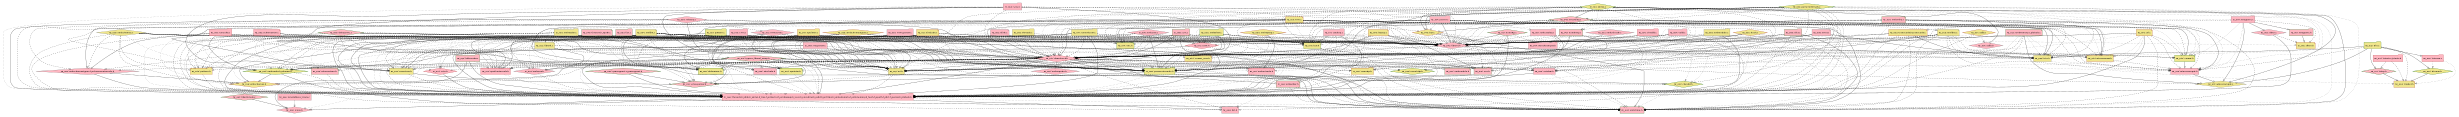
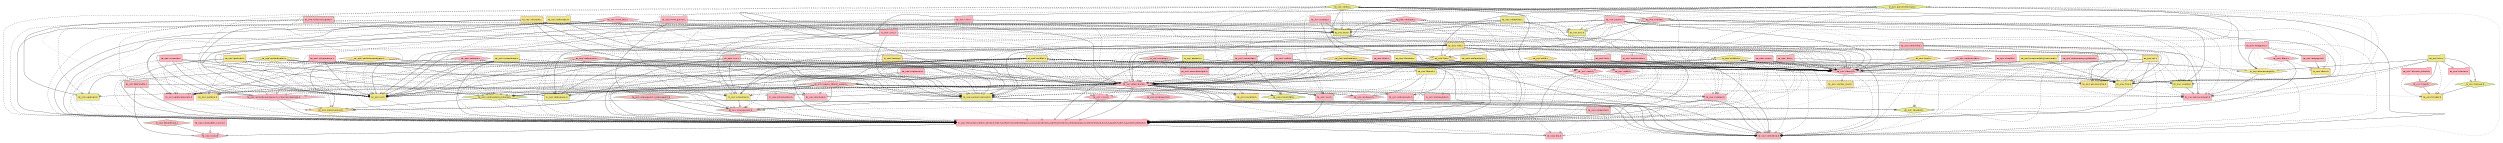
node "fg_048: encoding.c": label "fg_048: encoding.c" -> "fg_048: triodef.c"
edge "fg_089: relaxng.c" -> "fg_105: HTMLtree.c": now "fg_089: relaxng.c" -> "fg_028: parserInternals.h"
edge "fg_059: tree.c" -> "fg_016: buf.h": reversed
node "fg_058: entities.c": shape note -> diamond
edge "fg_070: HTMLparser.c" -> "fg_044: config_mac.h": now "fg_070: HTMLparser.c" -> "fg_045: libxml.h"
edge "fg_104: runxmlconf.c" -> "fg_041: elfgcchack.h": now "fg_049: timsort.h,xpath.c" -> "fg_041: elfgcchack.h"
edge "fg_010: wincecompat.h" -> "fg_017: wincecompat.c": reversed
